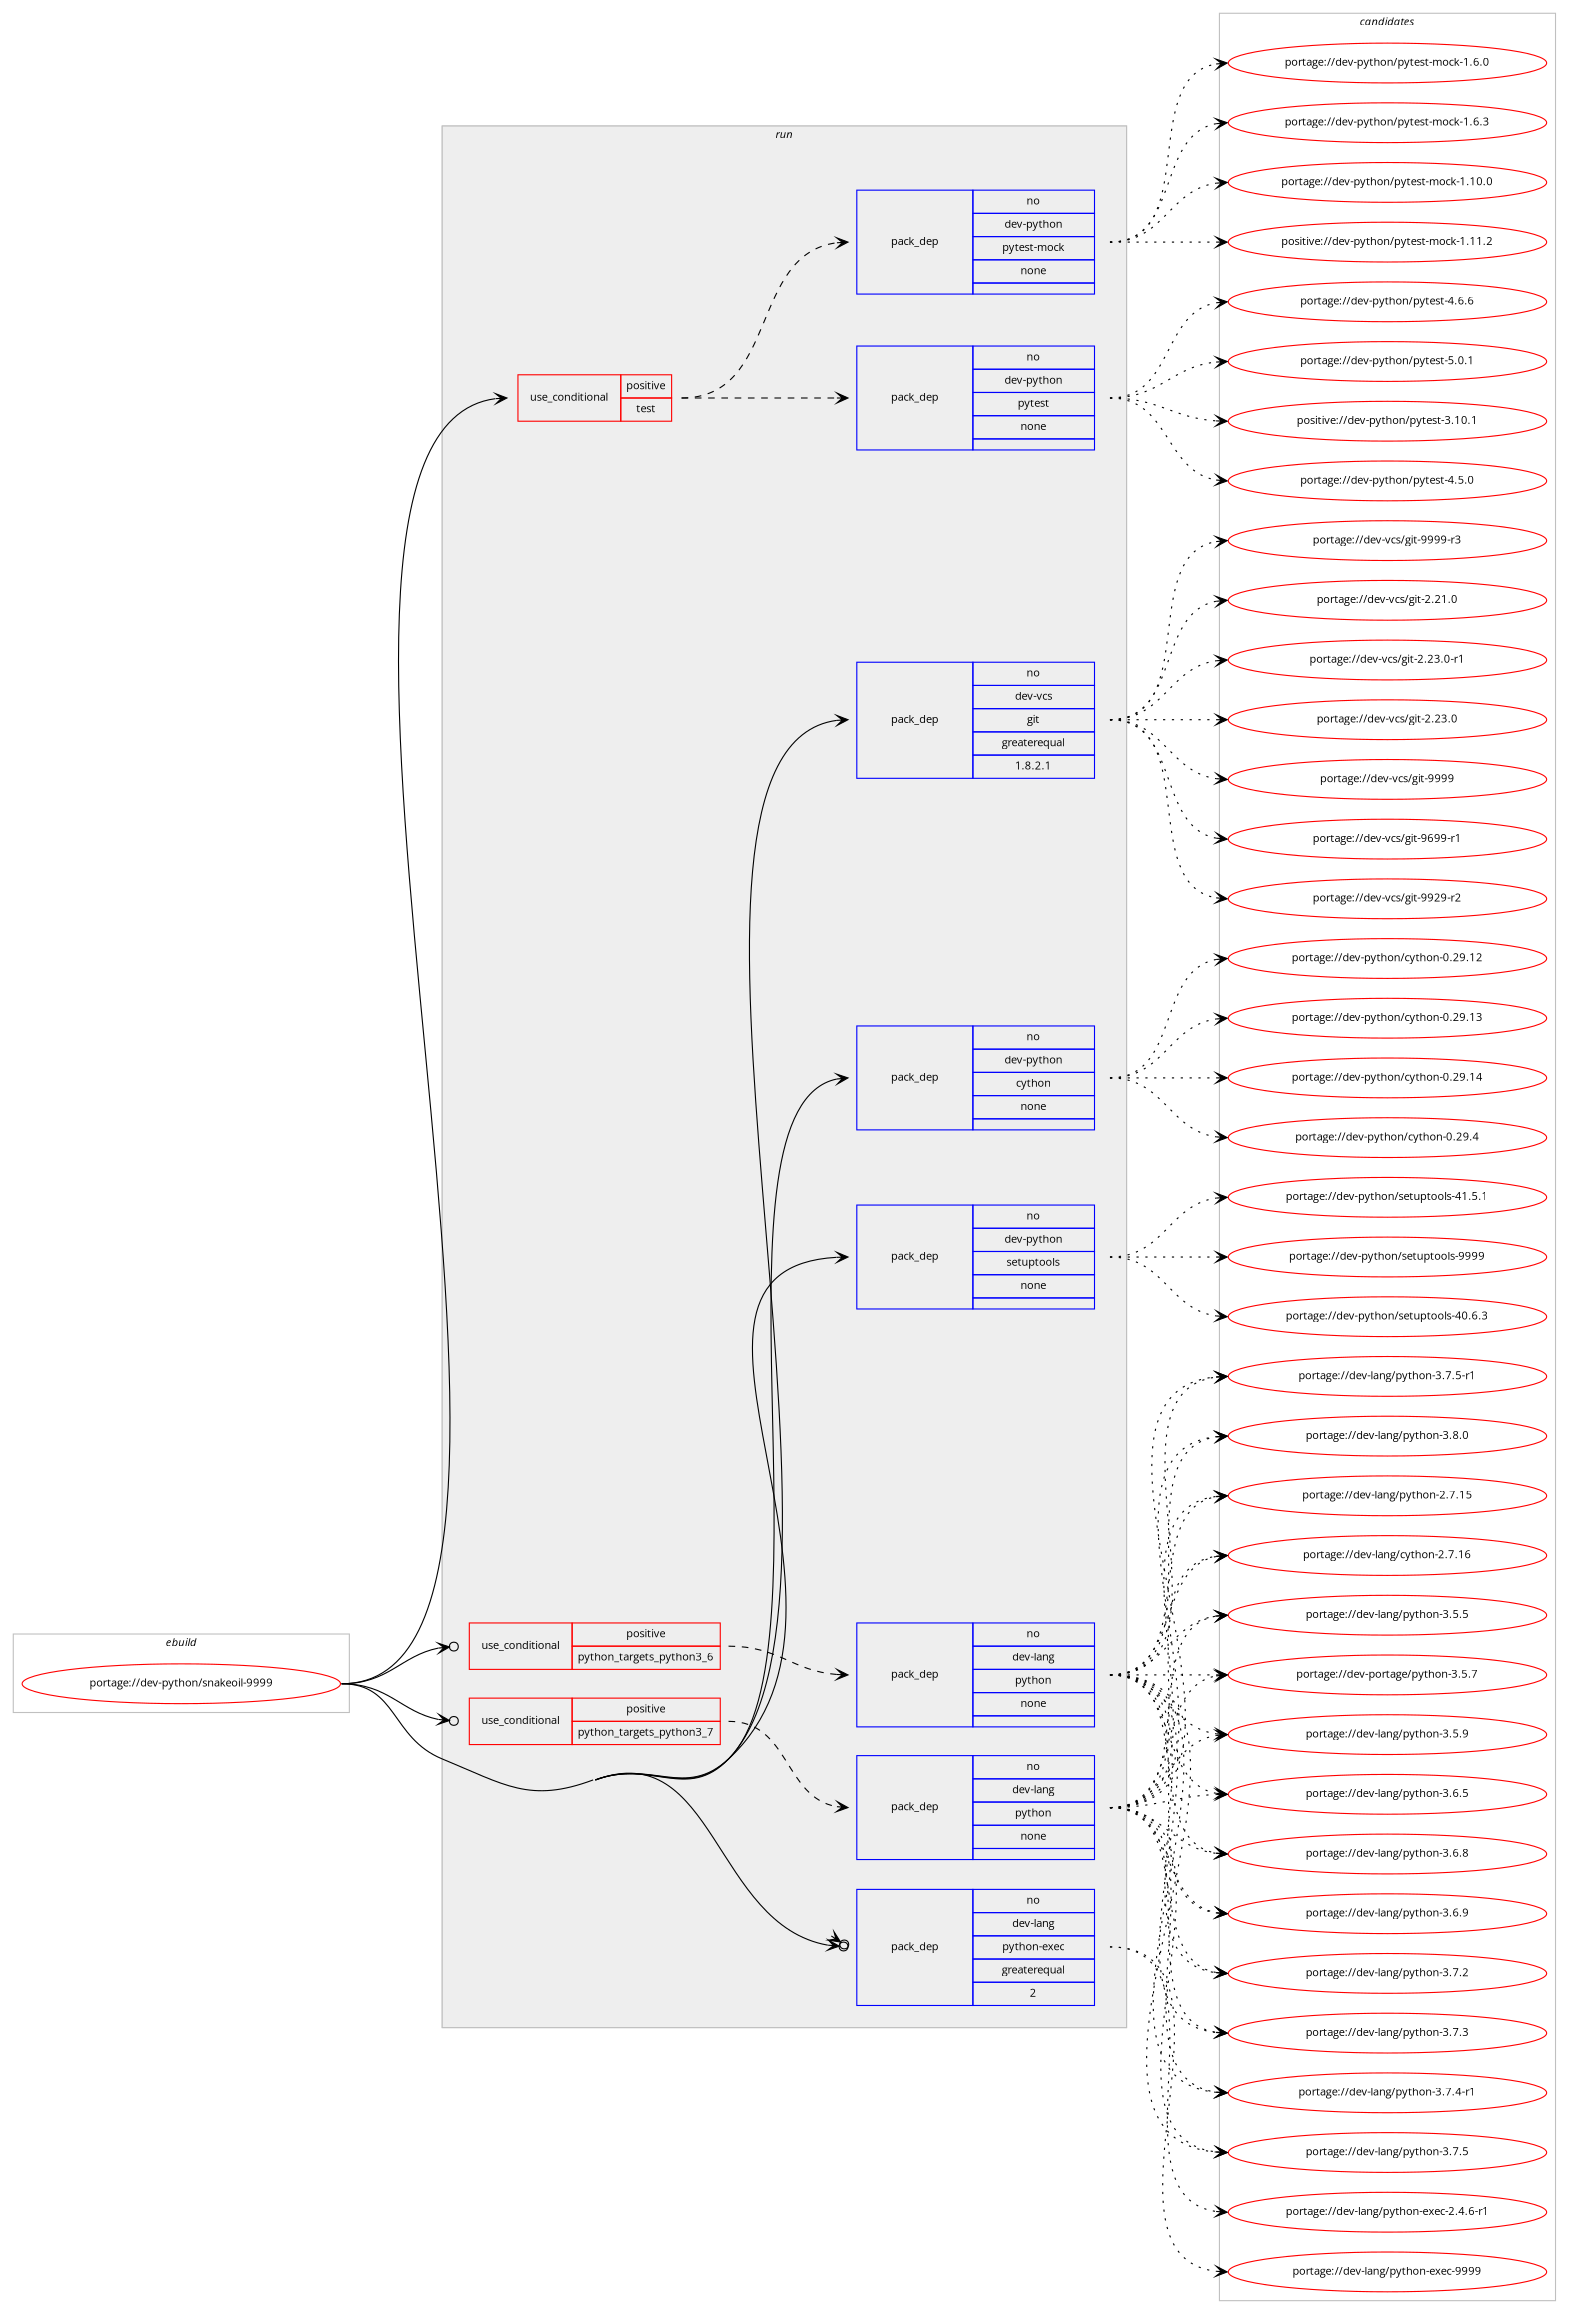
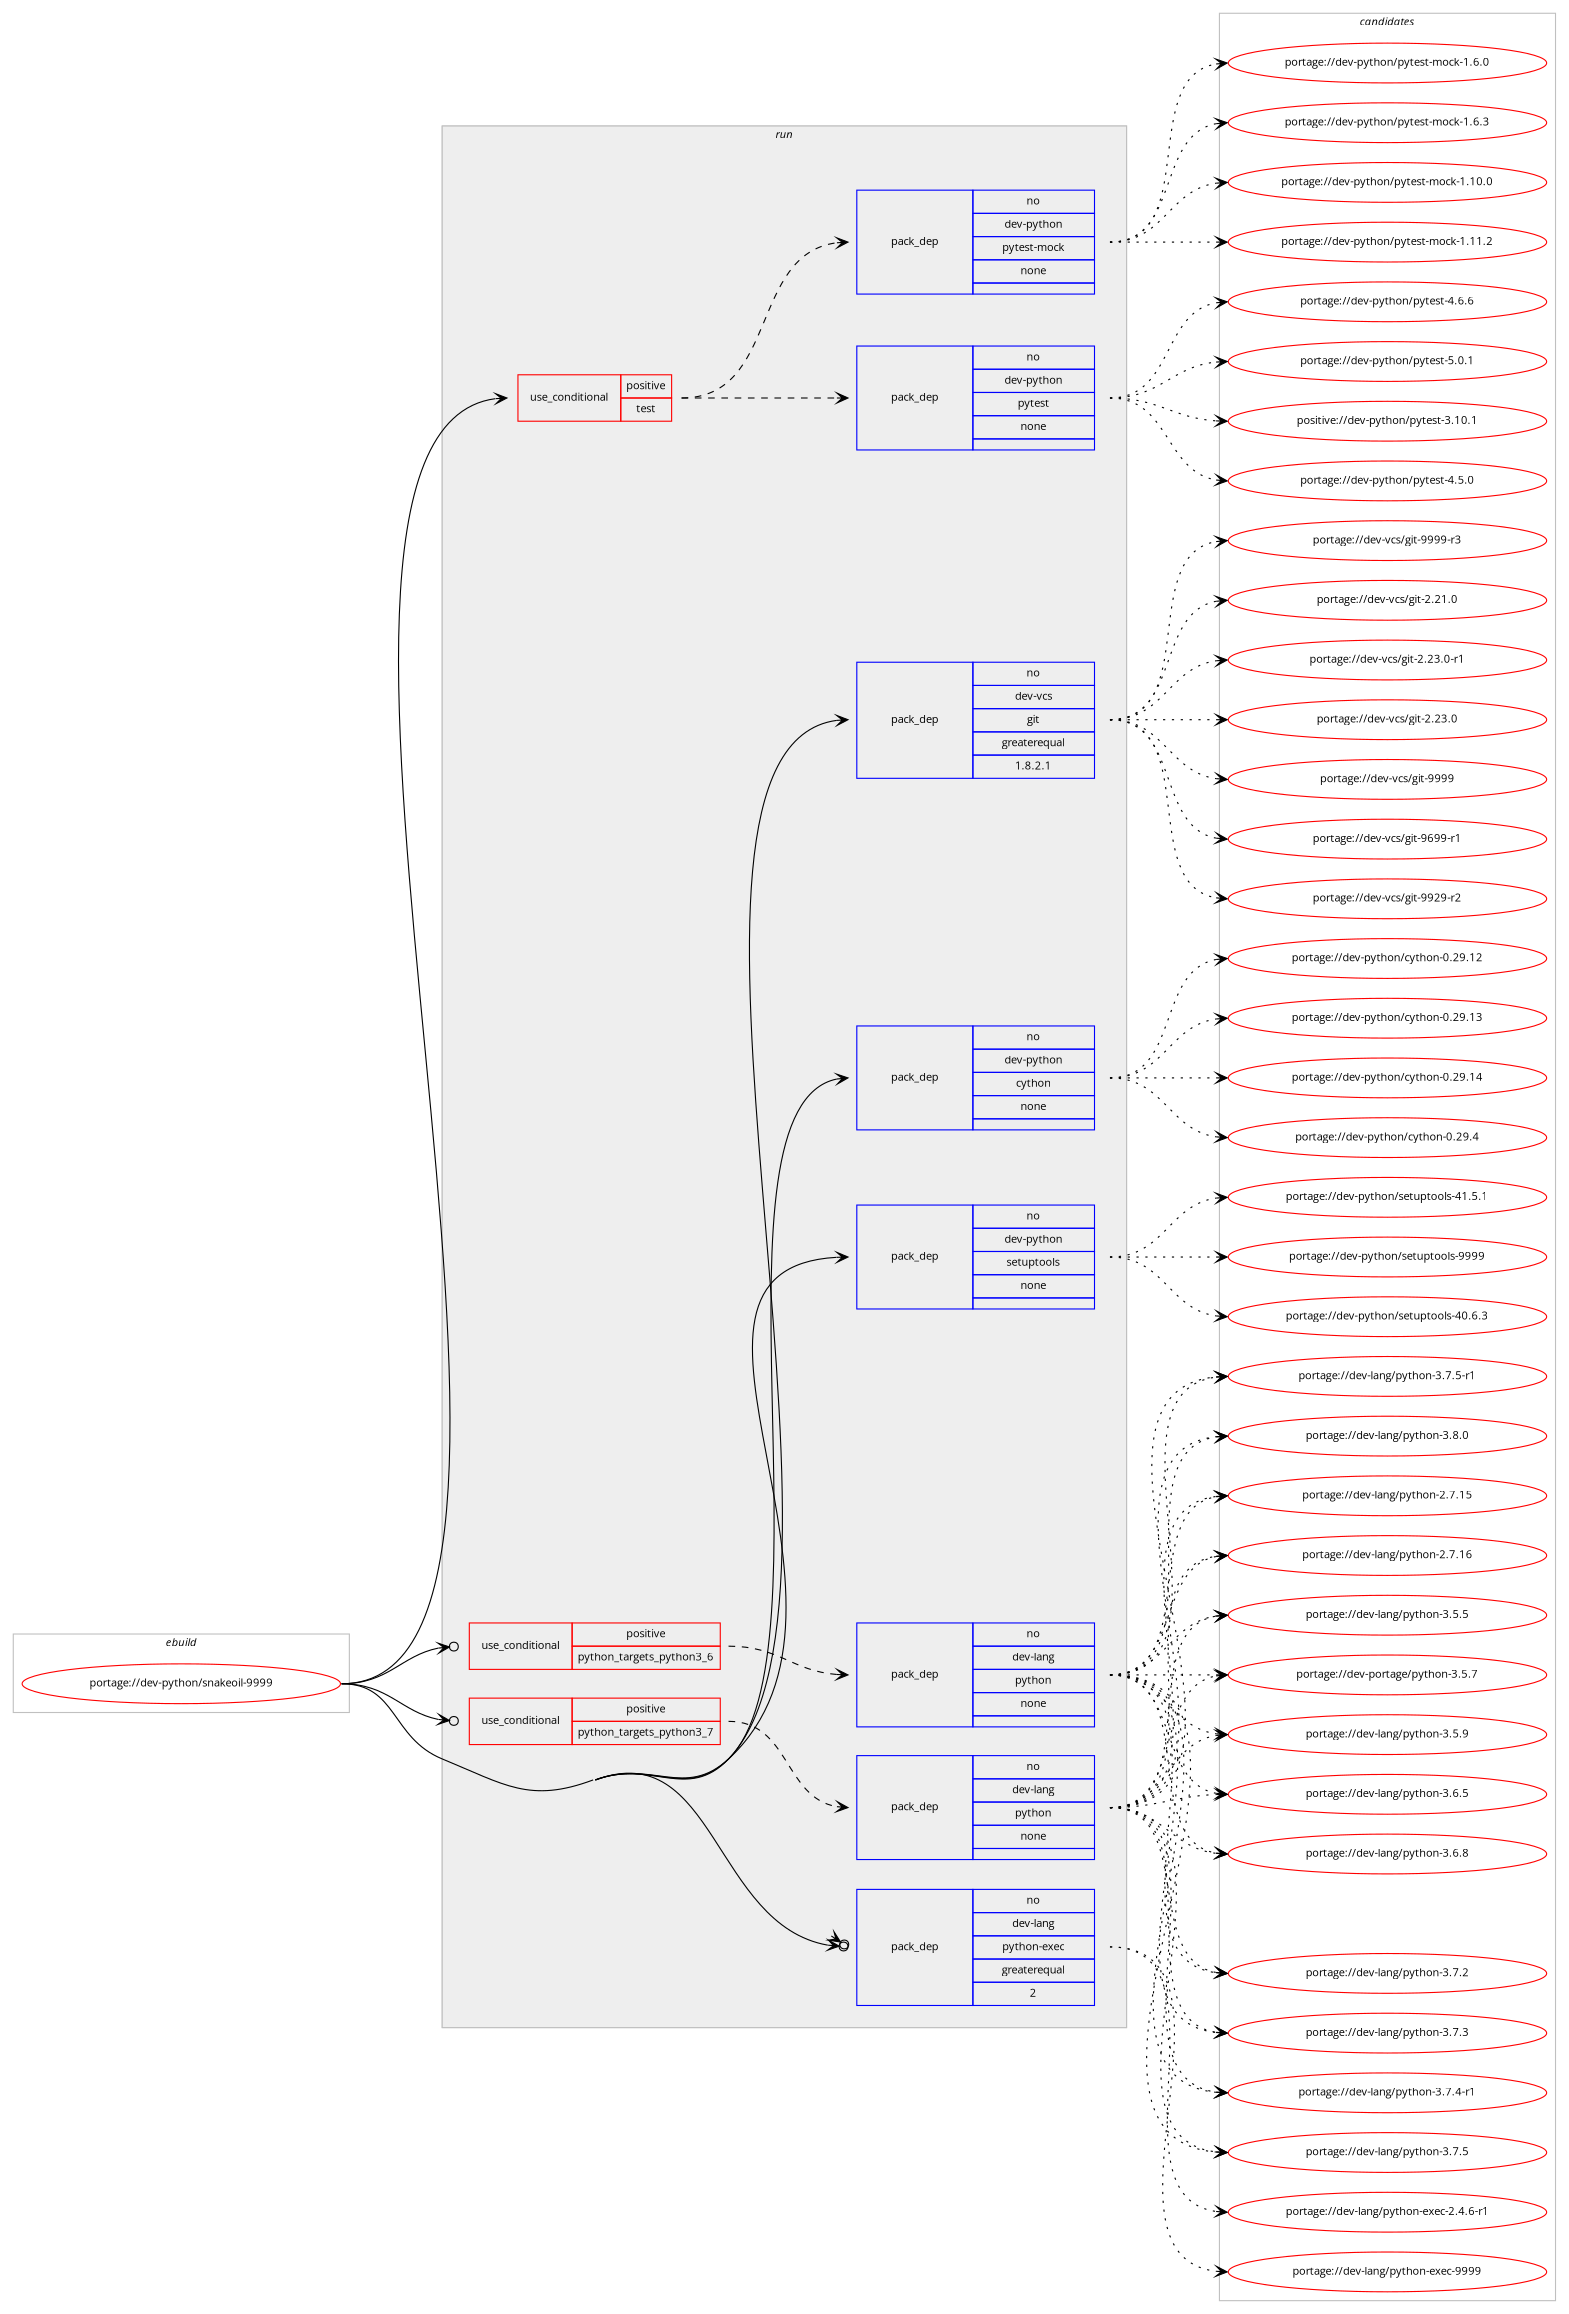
node "positive://dev-python/pytest-mock-1.11.2": label "positive://dev-python/pytest-mock-1.11.2" -> "portage://dev-python/pytest-mock-1.11.2"
node "portage://dev-lang/cython-2.7.16": label "portage://dev-lang/cython-2.7.16" -> "portage://dev-lang/python-2.7.16"
node "portage://dev-lang/python-3.6.9": removed
